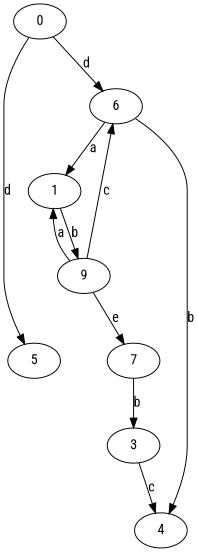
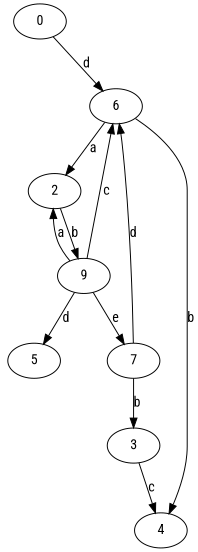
edge "0" -> "5": now "9" -> "5"
node "1": label "1" -> "2"
edge "7" -> "6": added, label "d"
